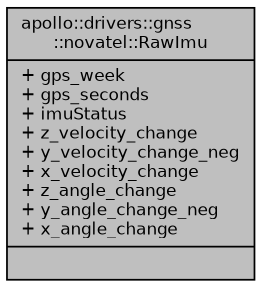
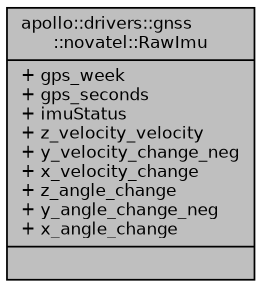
node "apollo::drivers::gnss": text "+ z_velocity_change" -> "+ z_velocity_velocity"
